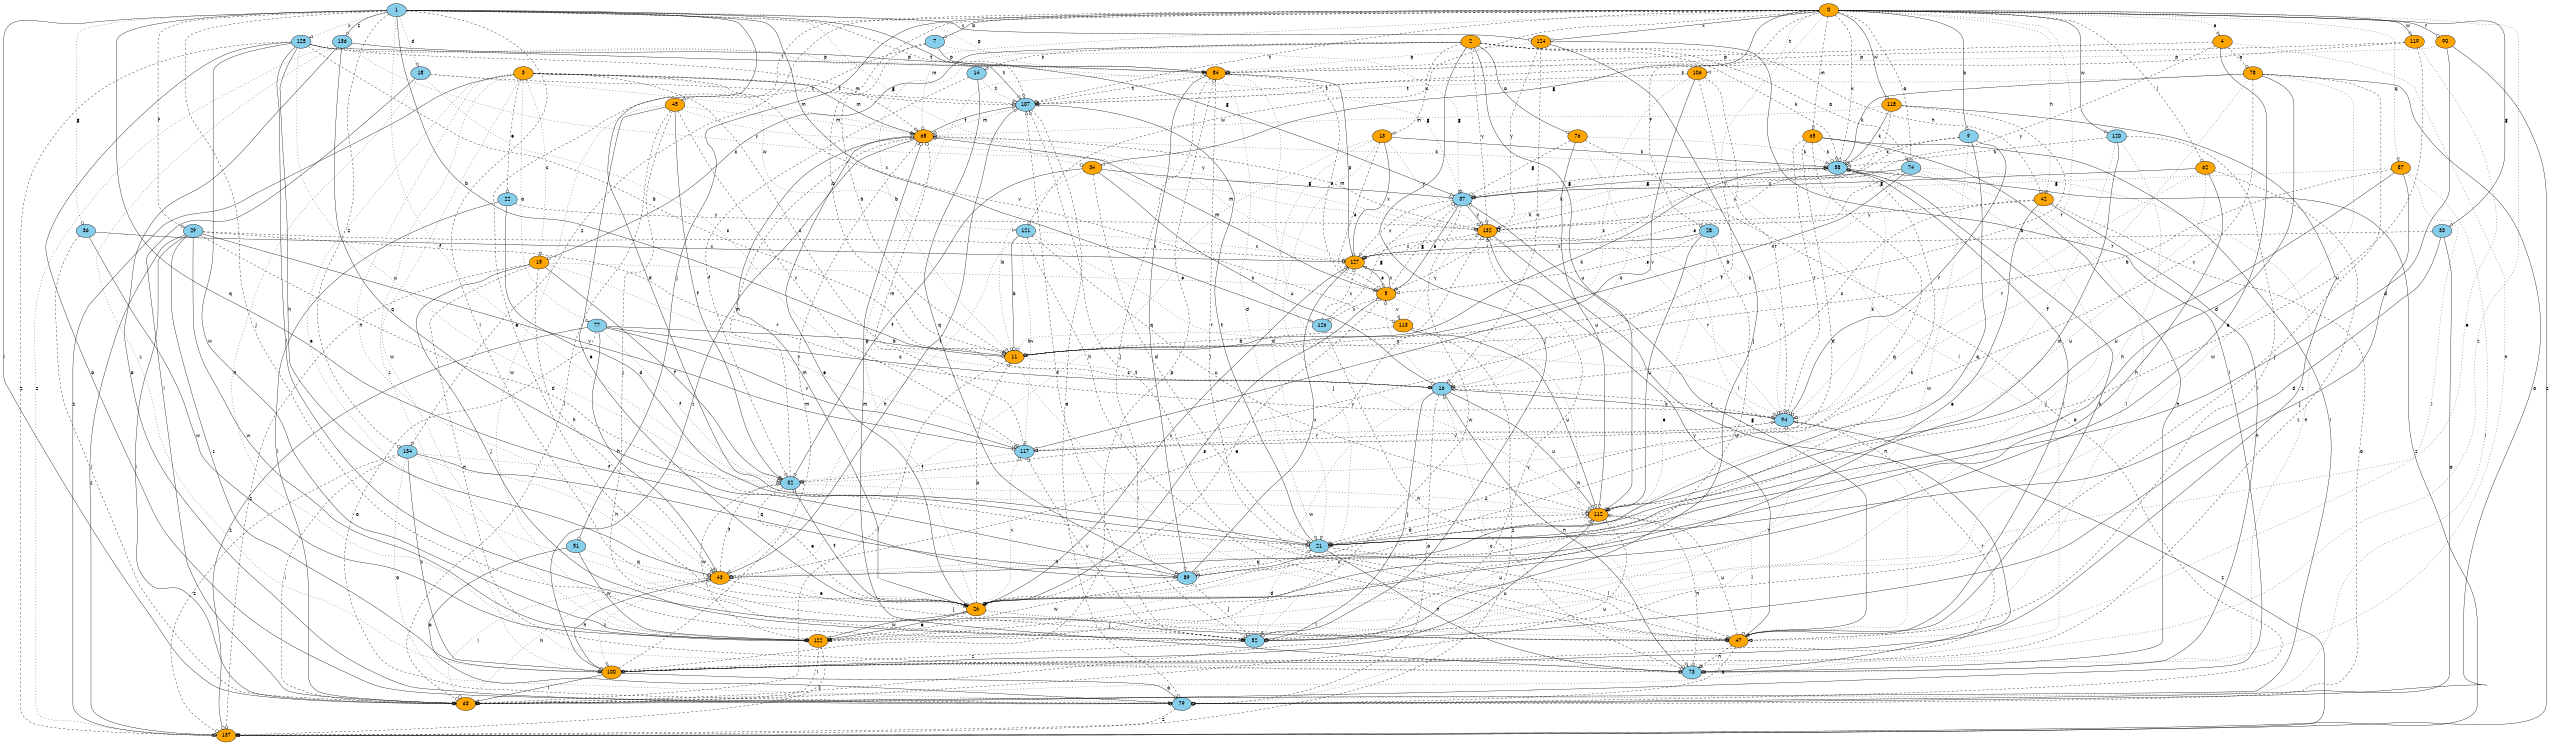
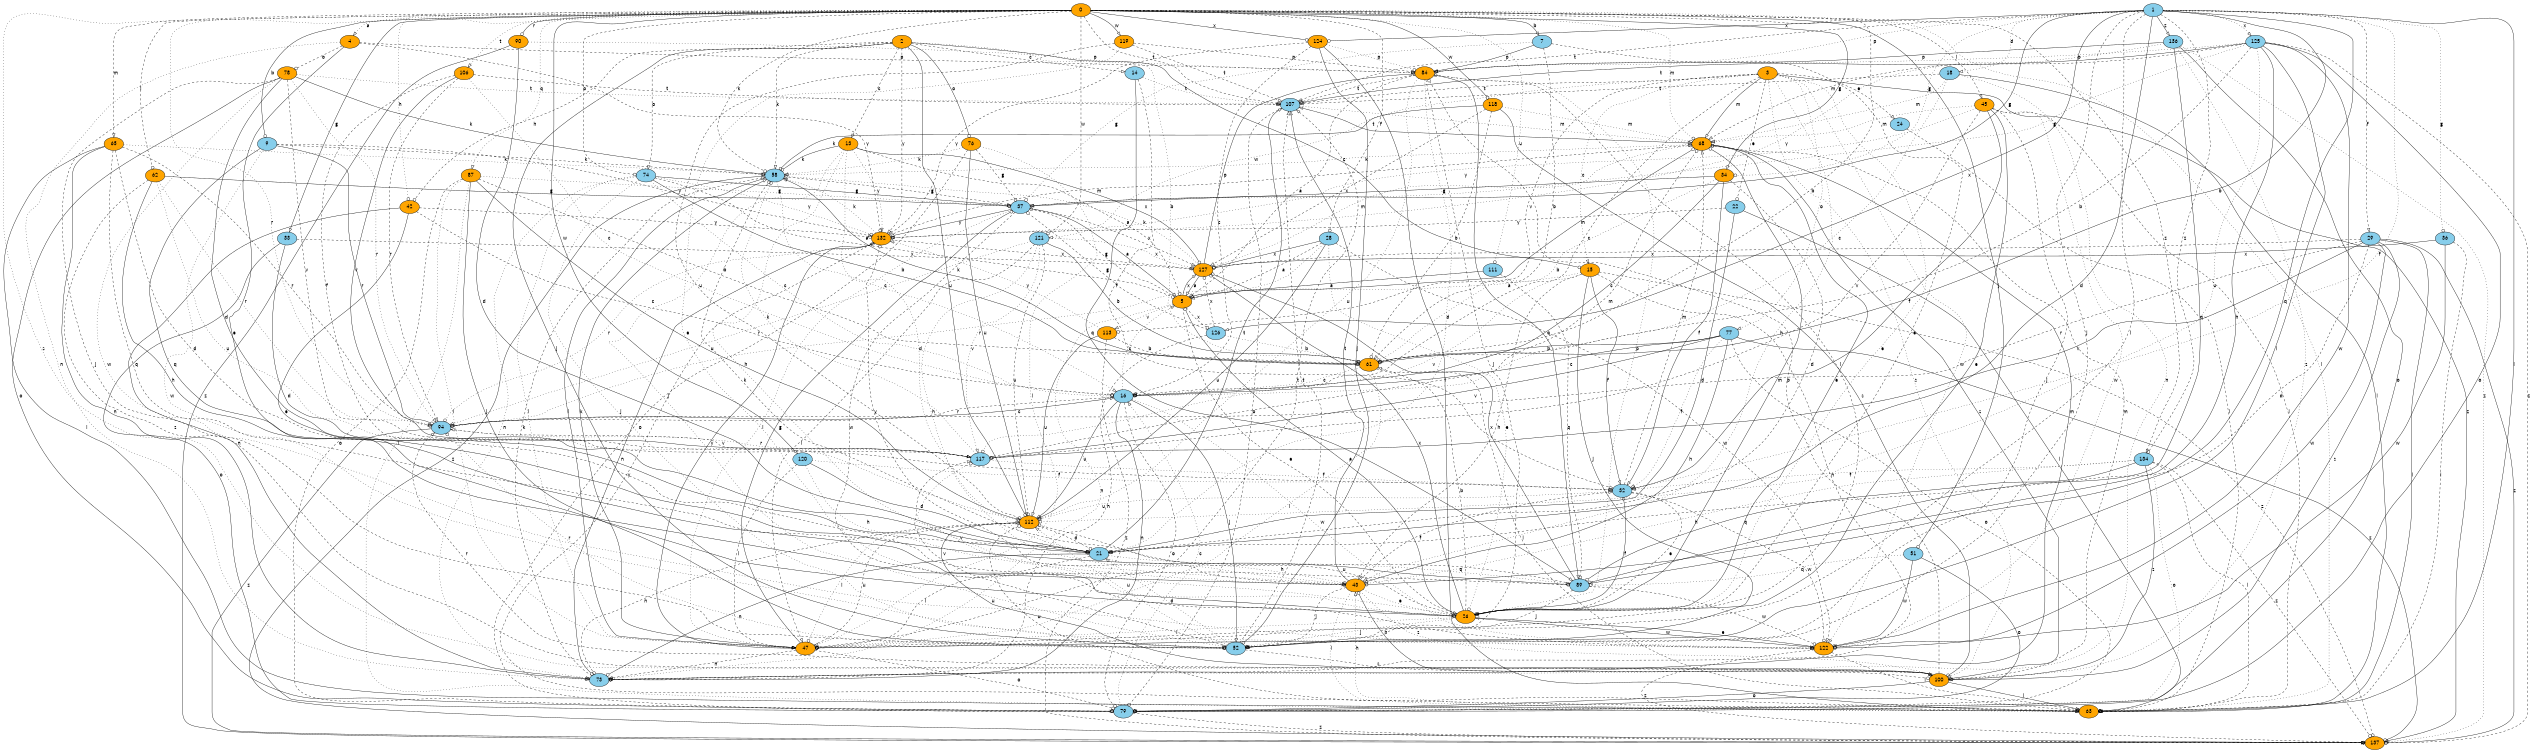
node "24": added
edge "120" -> "58": now "73" -> "58"
node "111": added
node "11": label "11" -> "61"
edge "37" -> "47": added, label "i"
edge "51" -> "43": now "51" -> "89"
edge "42" -> "79": now "87" -> "79"
